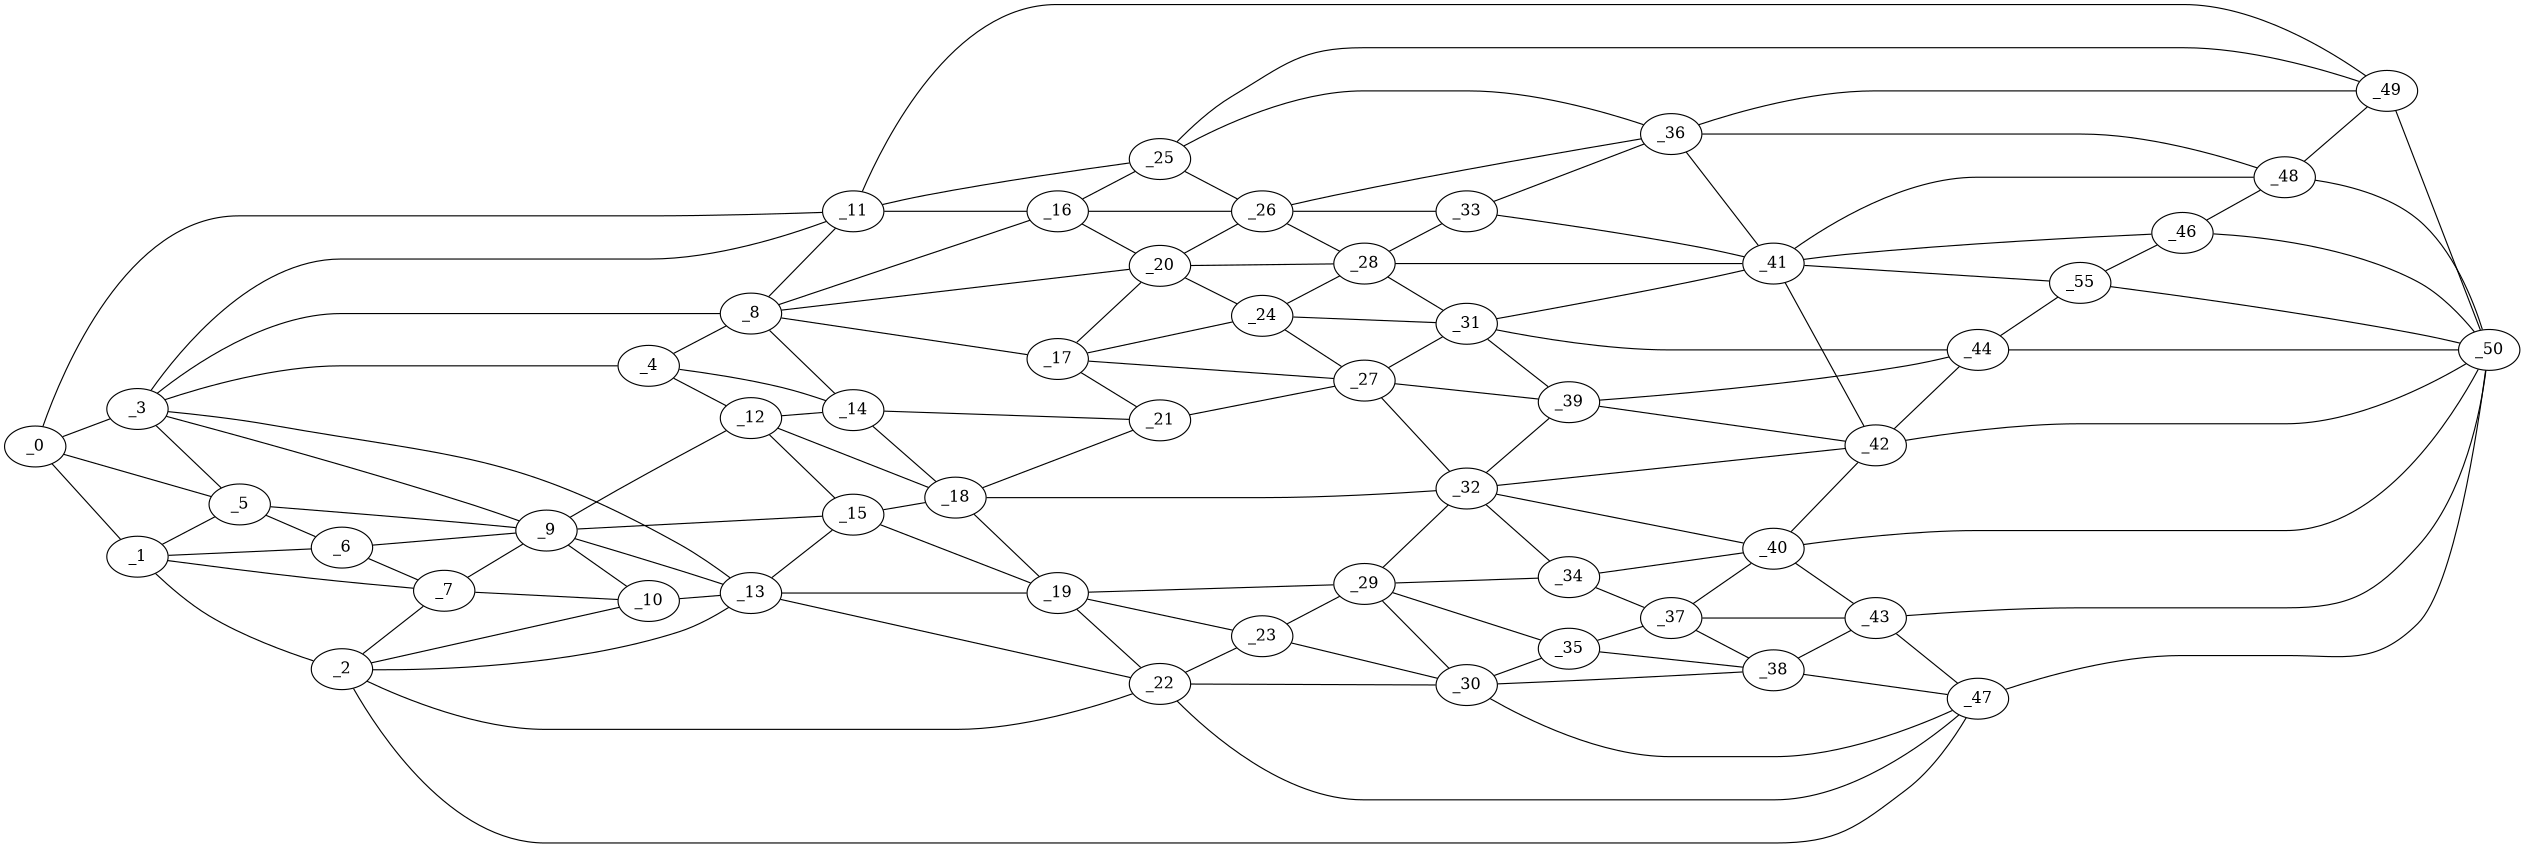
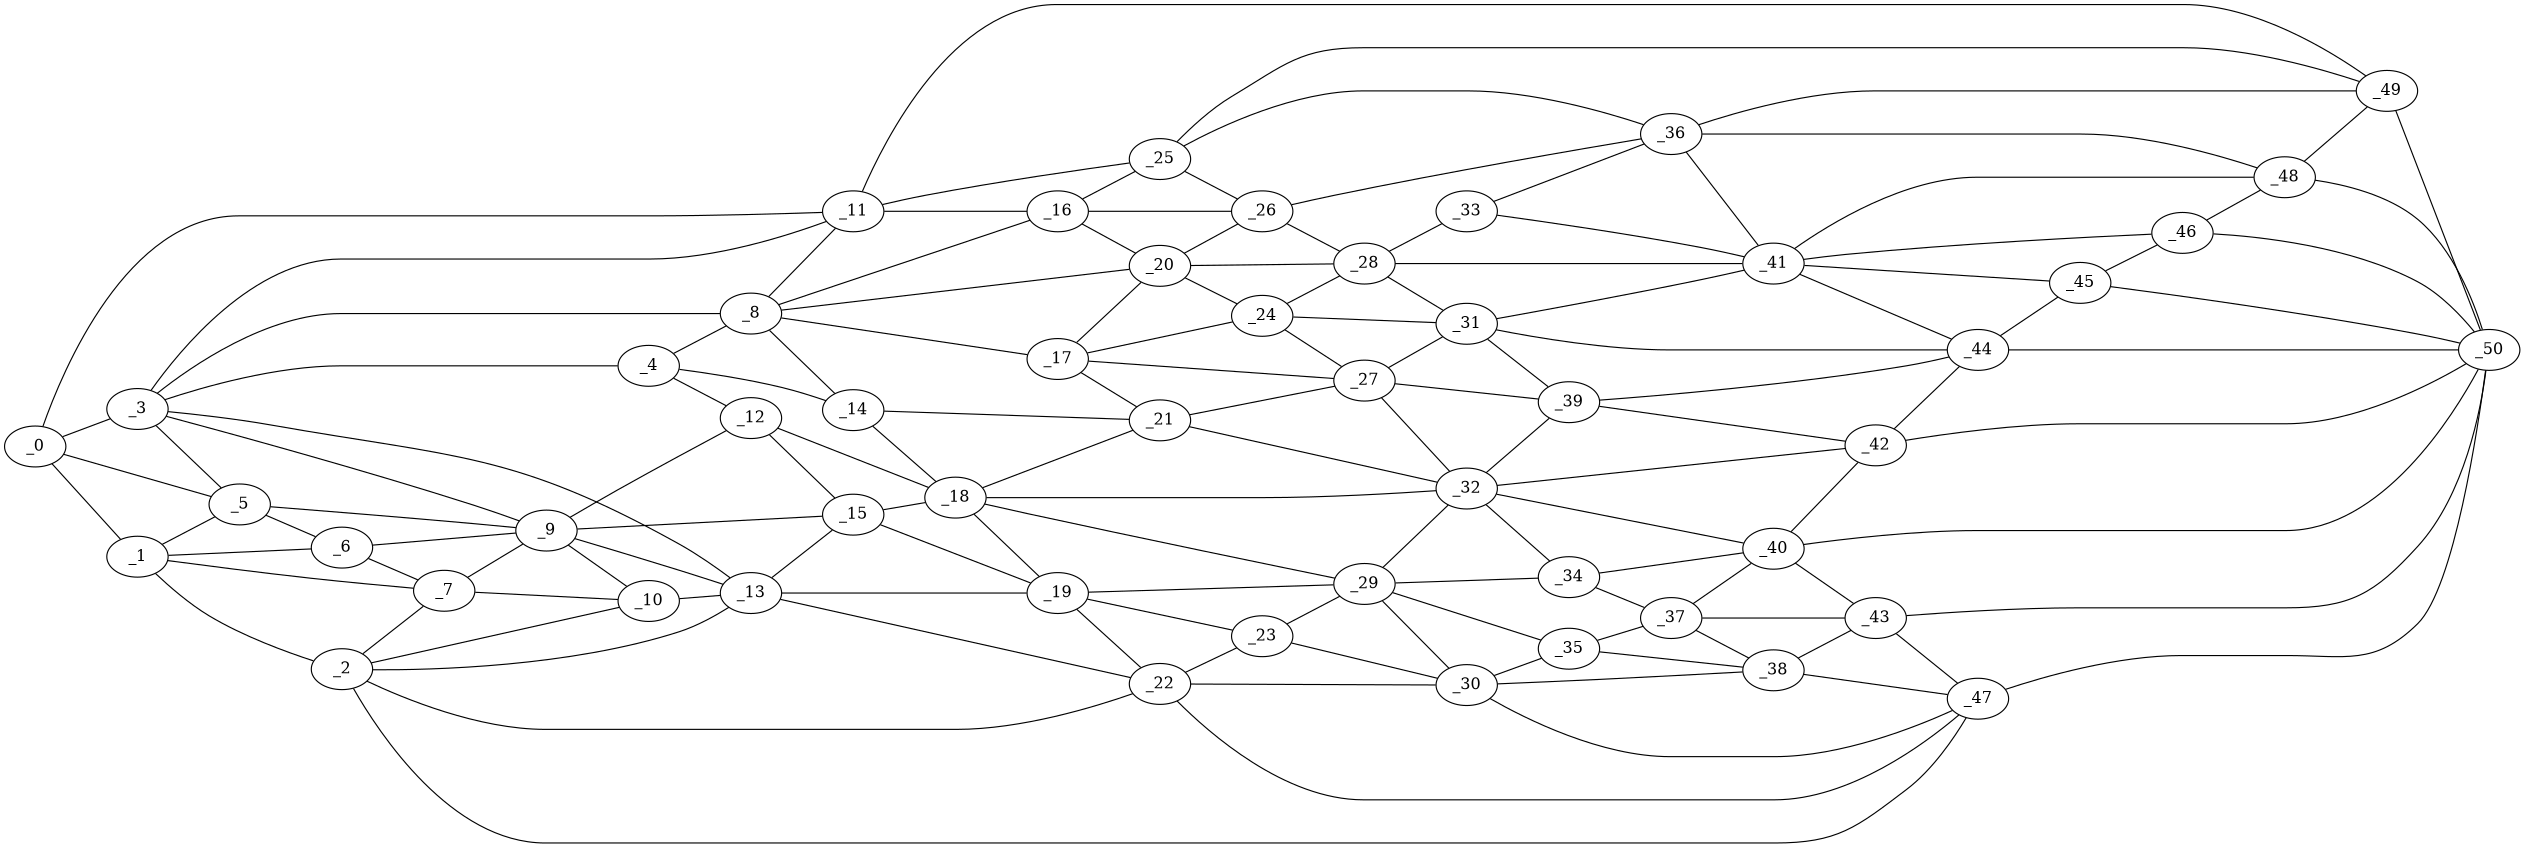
edge "_26" -- "_33": removed
node "_55": label "_55" -> "_45"
edge "_41" -- "_42": now "_41" -- "_44"
edge "_14" -- "_12": removed
edge "_21" -- "_32": added
edge "_18" -- "_29": added
